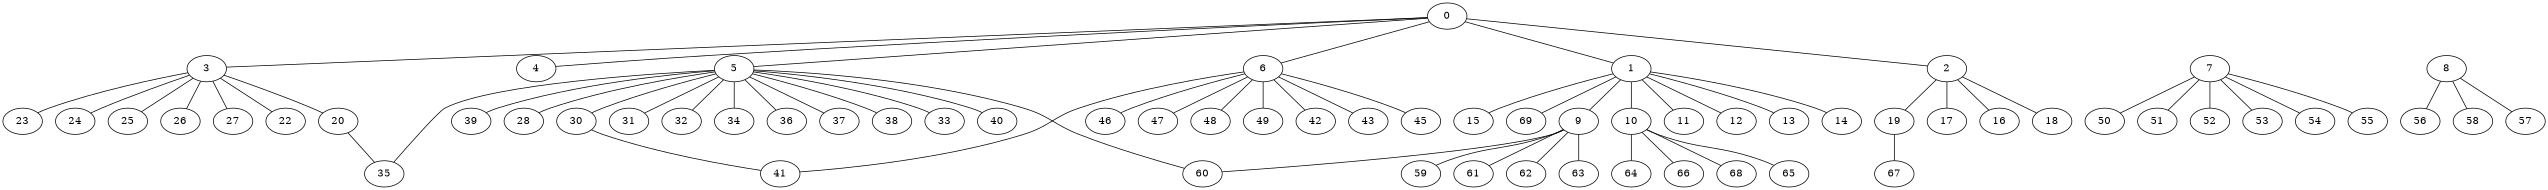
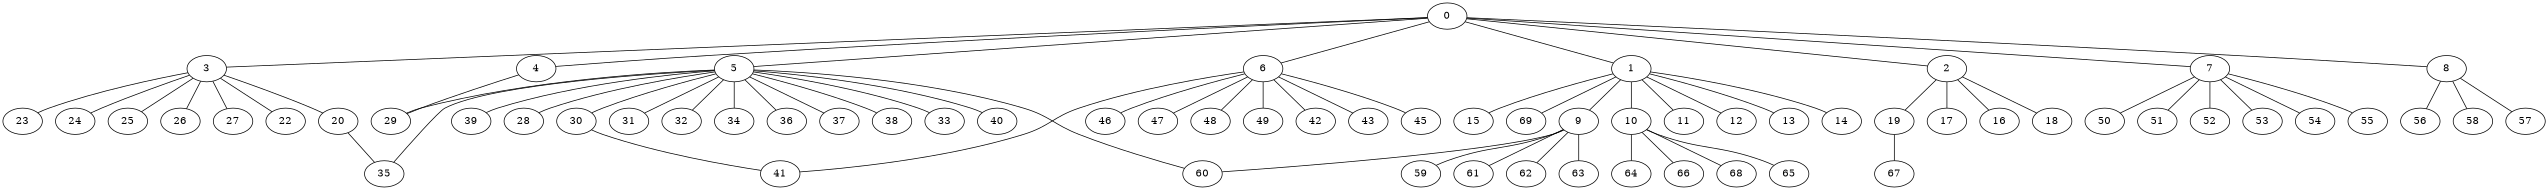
edge "0" -- "8": added
edge "0" -- "7": added
node "29": added
